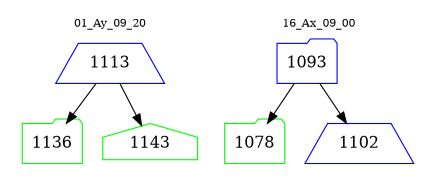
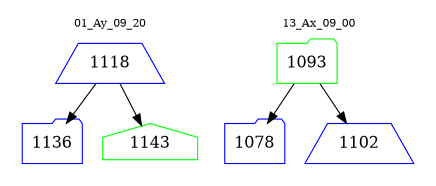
cluster "16_Ax_09_00": label "16_Ax_09_00" -> "13_Ax_09_00"
node "1113": label "1113" -> "1118"
node "1093": color blue -> green
node "1136": color green -> blue
node "1078": color green -> blue
